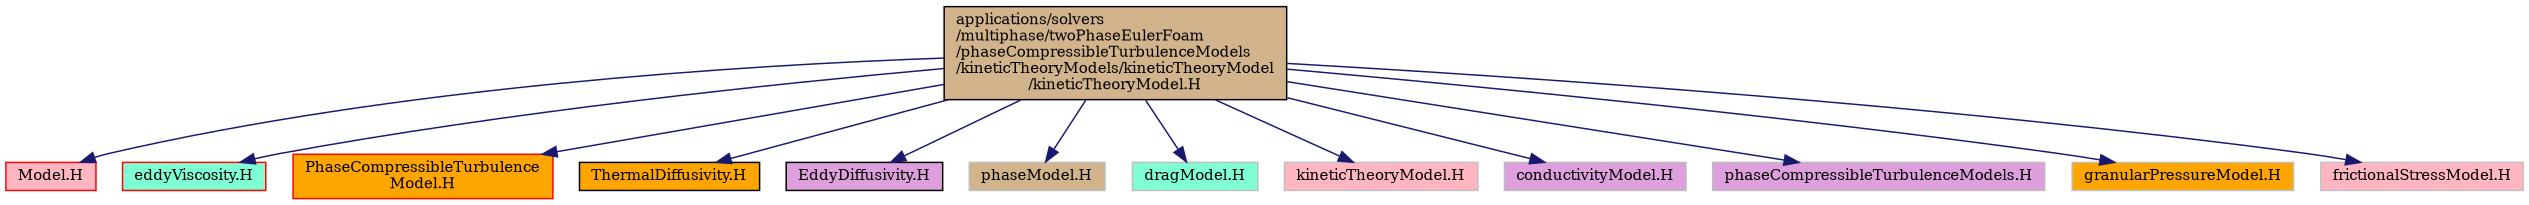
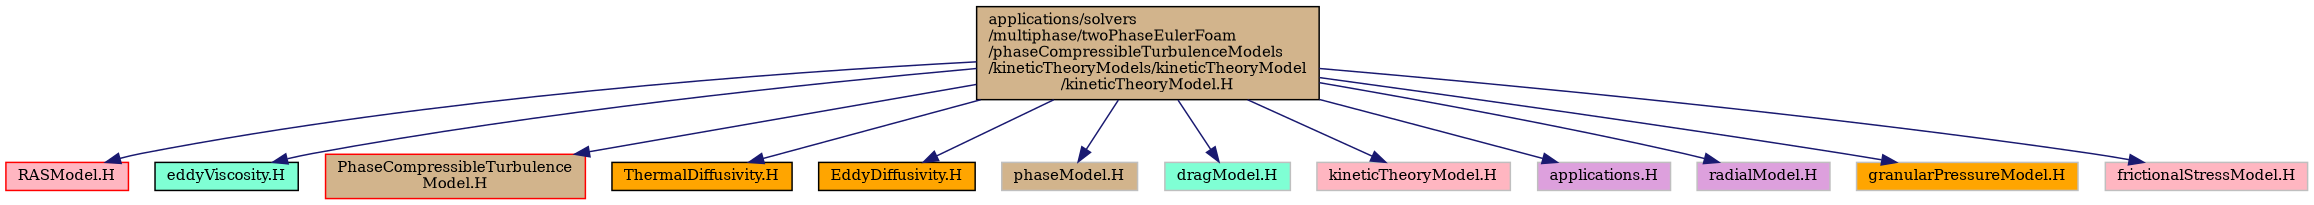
node "Model.H": label "Model.H" -> "RASModel.H"
node "eddyViscosity.H": color red -> black
node "PhaseCompressibleTurbulence Model.H": fillcolor orange -> tan
node "EddyDiffusivity.H": fillcolor plum -> orange
node "conductivityModel.H": label "conductivityModel.H" -> "applications.H"
node "phaseCompressibleTurbulenceModels.H": label "phaseCompressibleTurbulenceModels.H" -> "radialModel.H"
